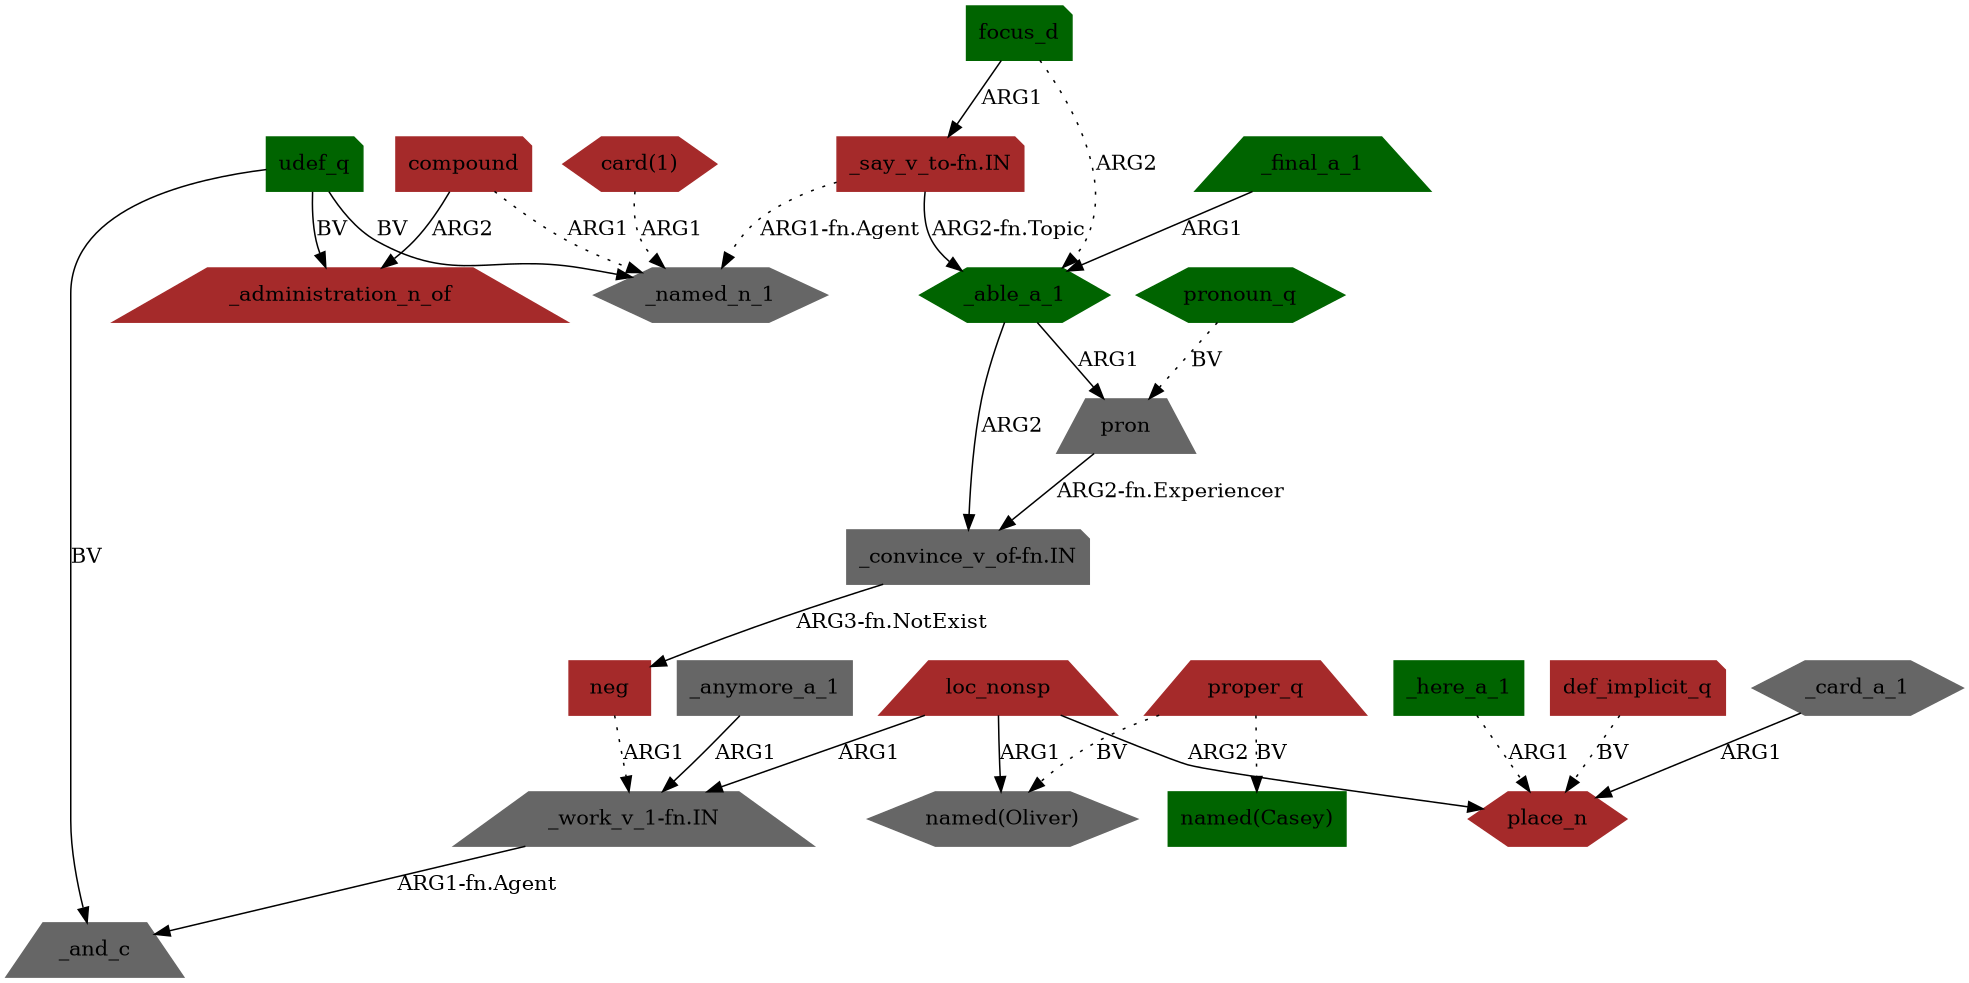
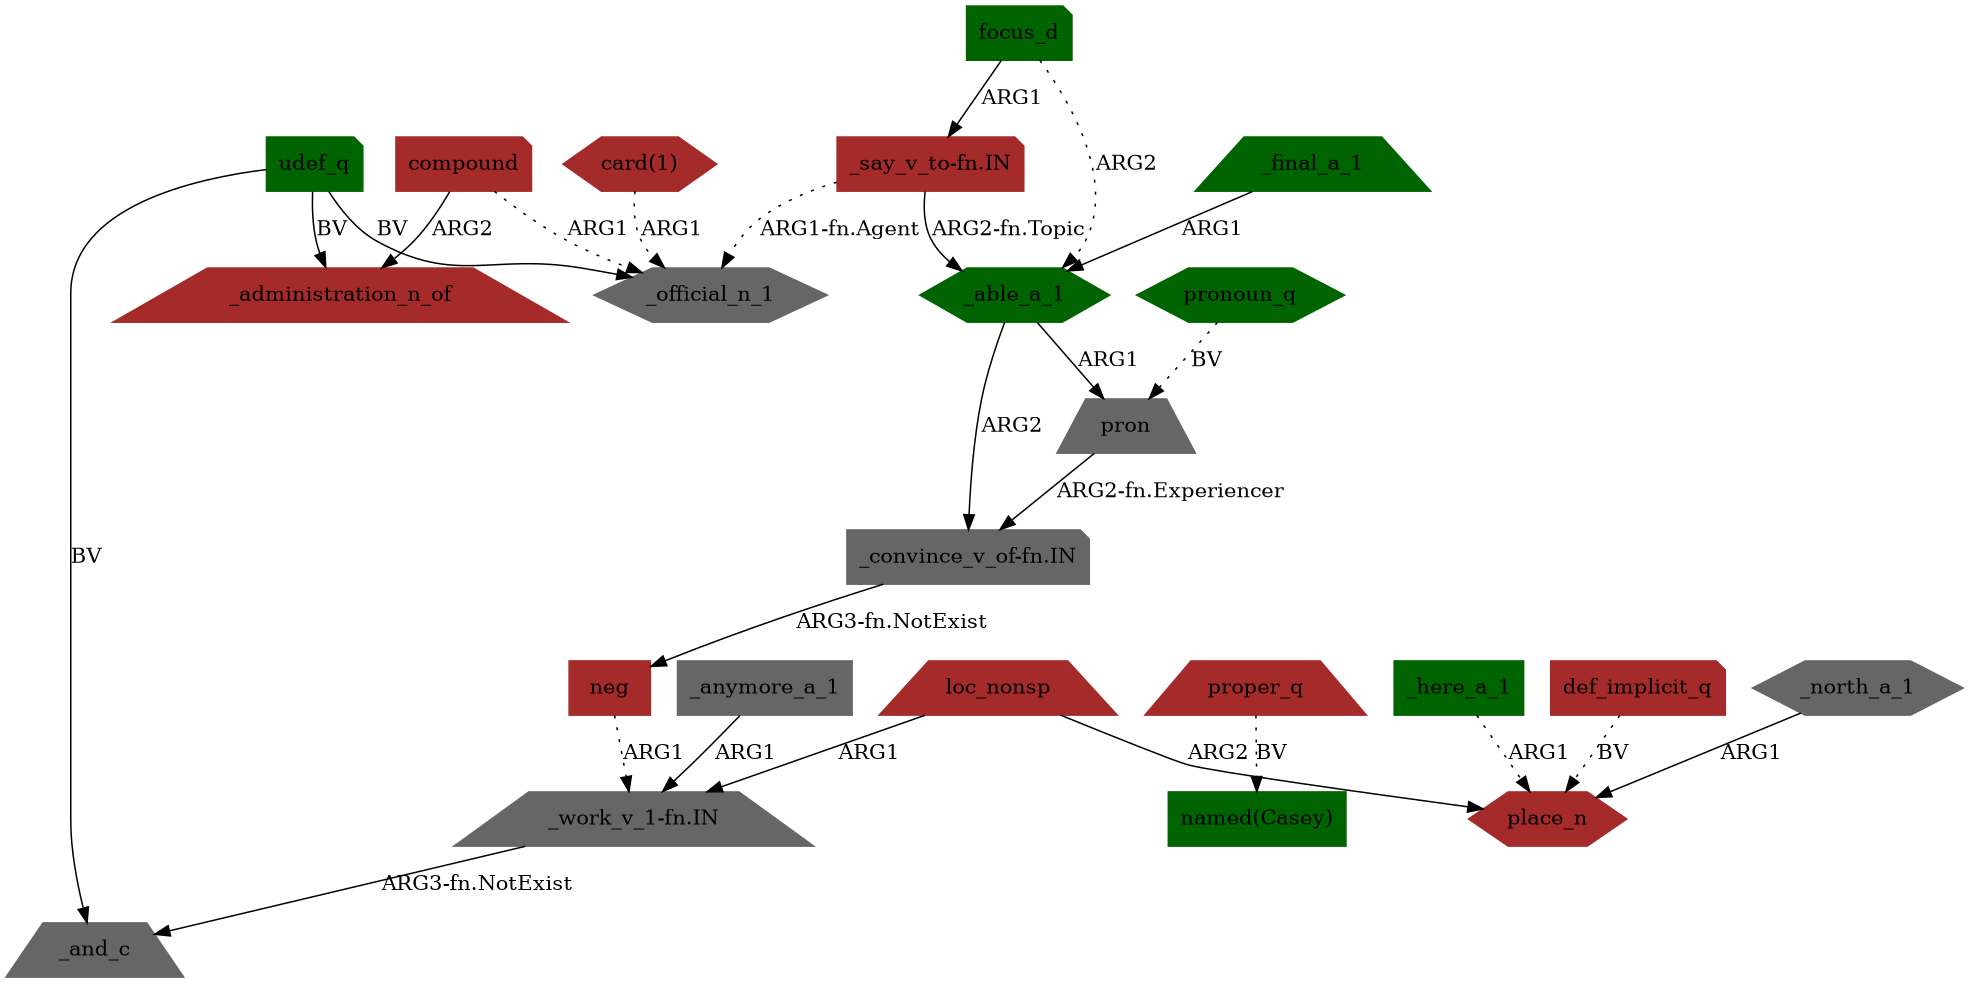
node "_named_n_1": label "_named_n_1" -> "_official_n_1"
node "_card_a_1": label "_card_a_1" -> "_north_a_1"
node "named(Oliver)": removed
edge "_work_v_1-fn.IN" -> "_and_c": label "ARG1-fn.Agent" -> "ARG3-fn.NotExist"
